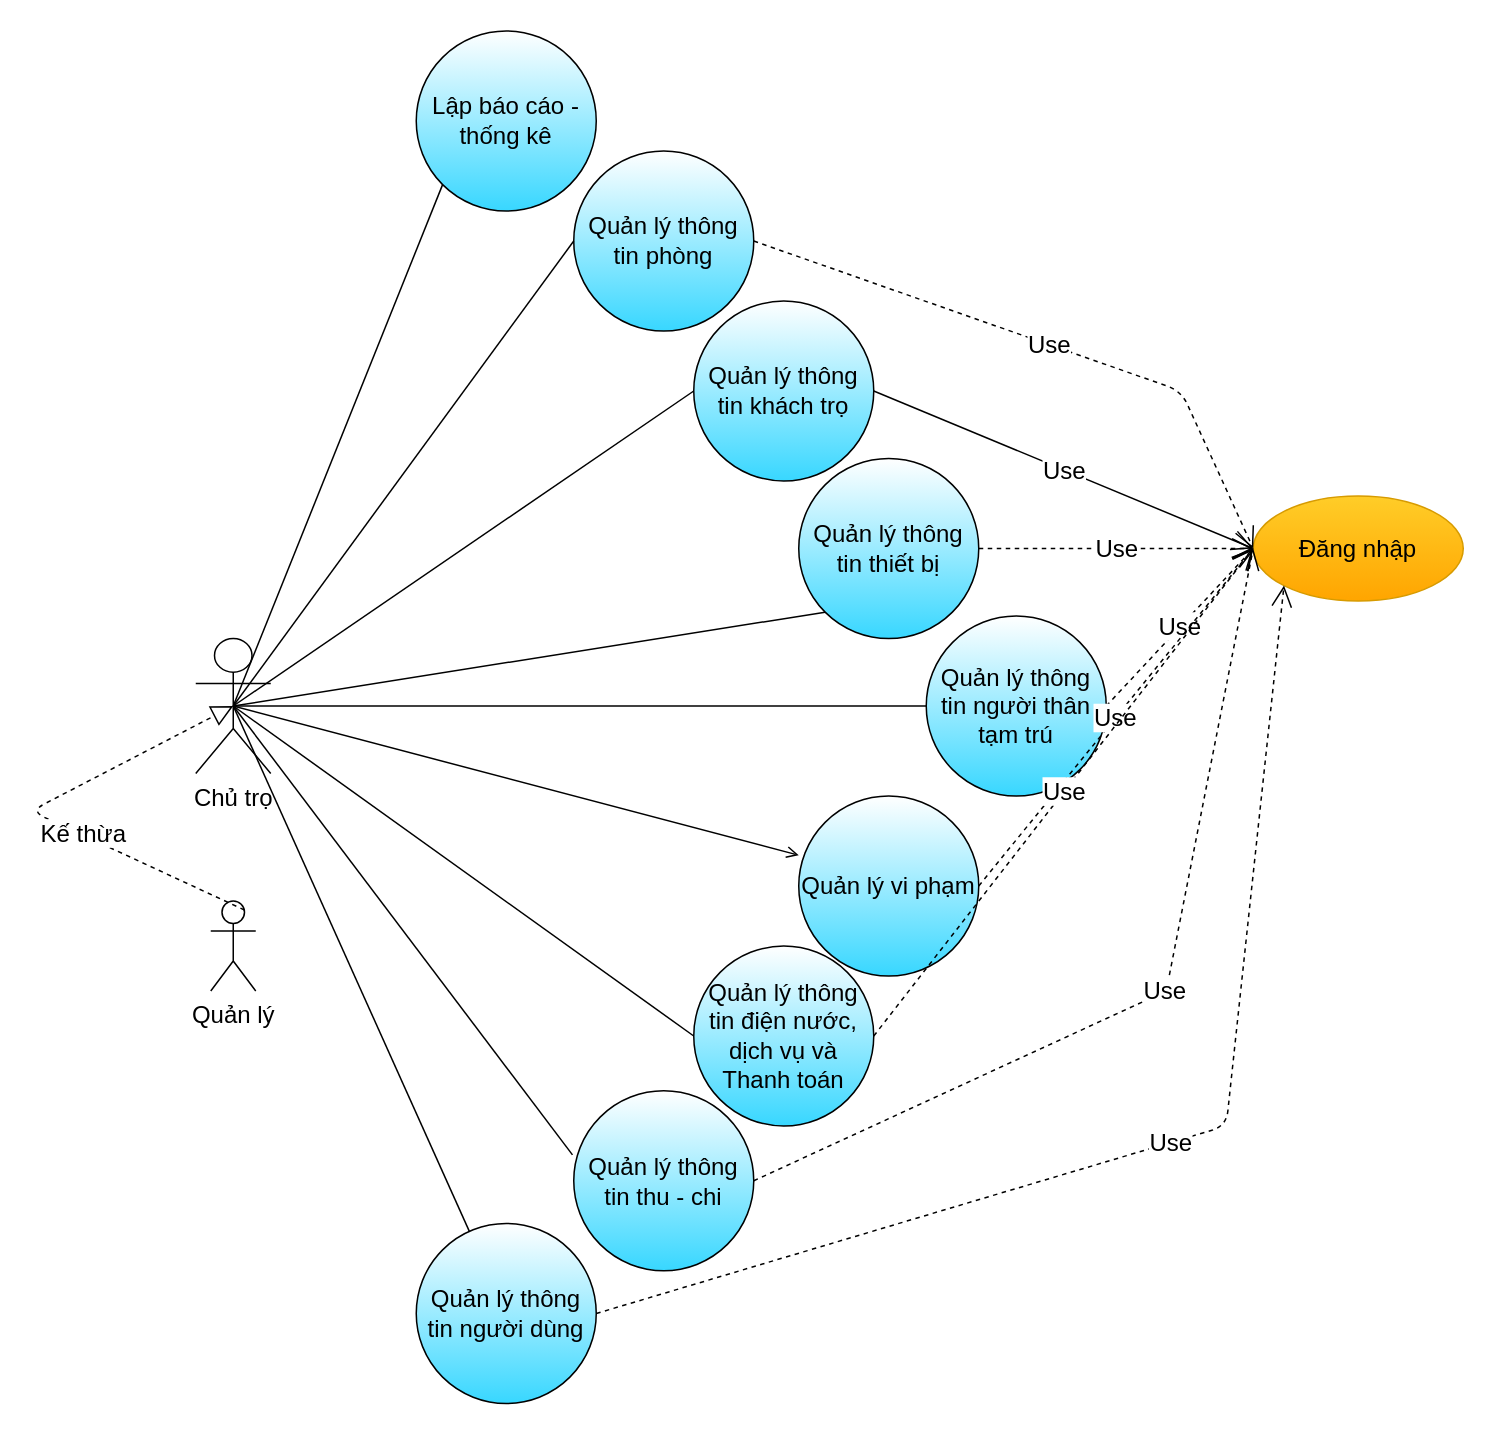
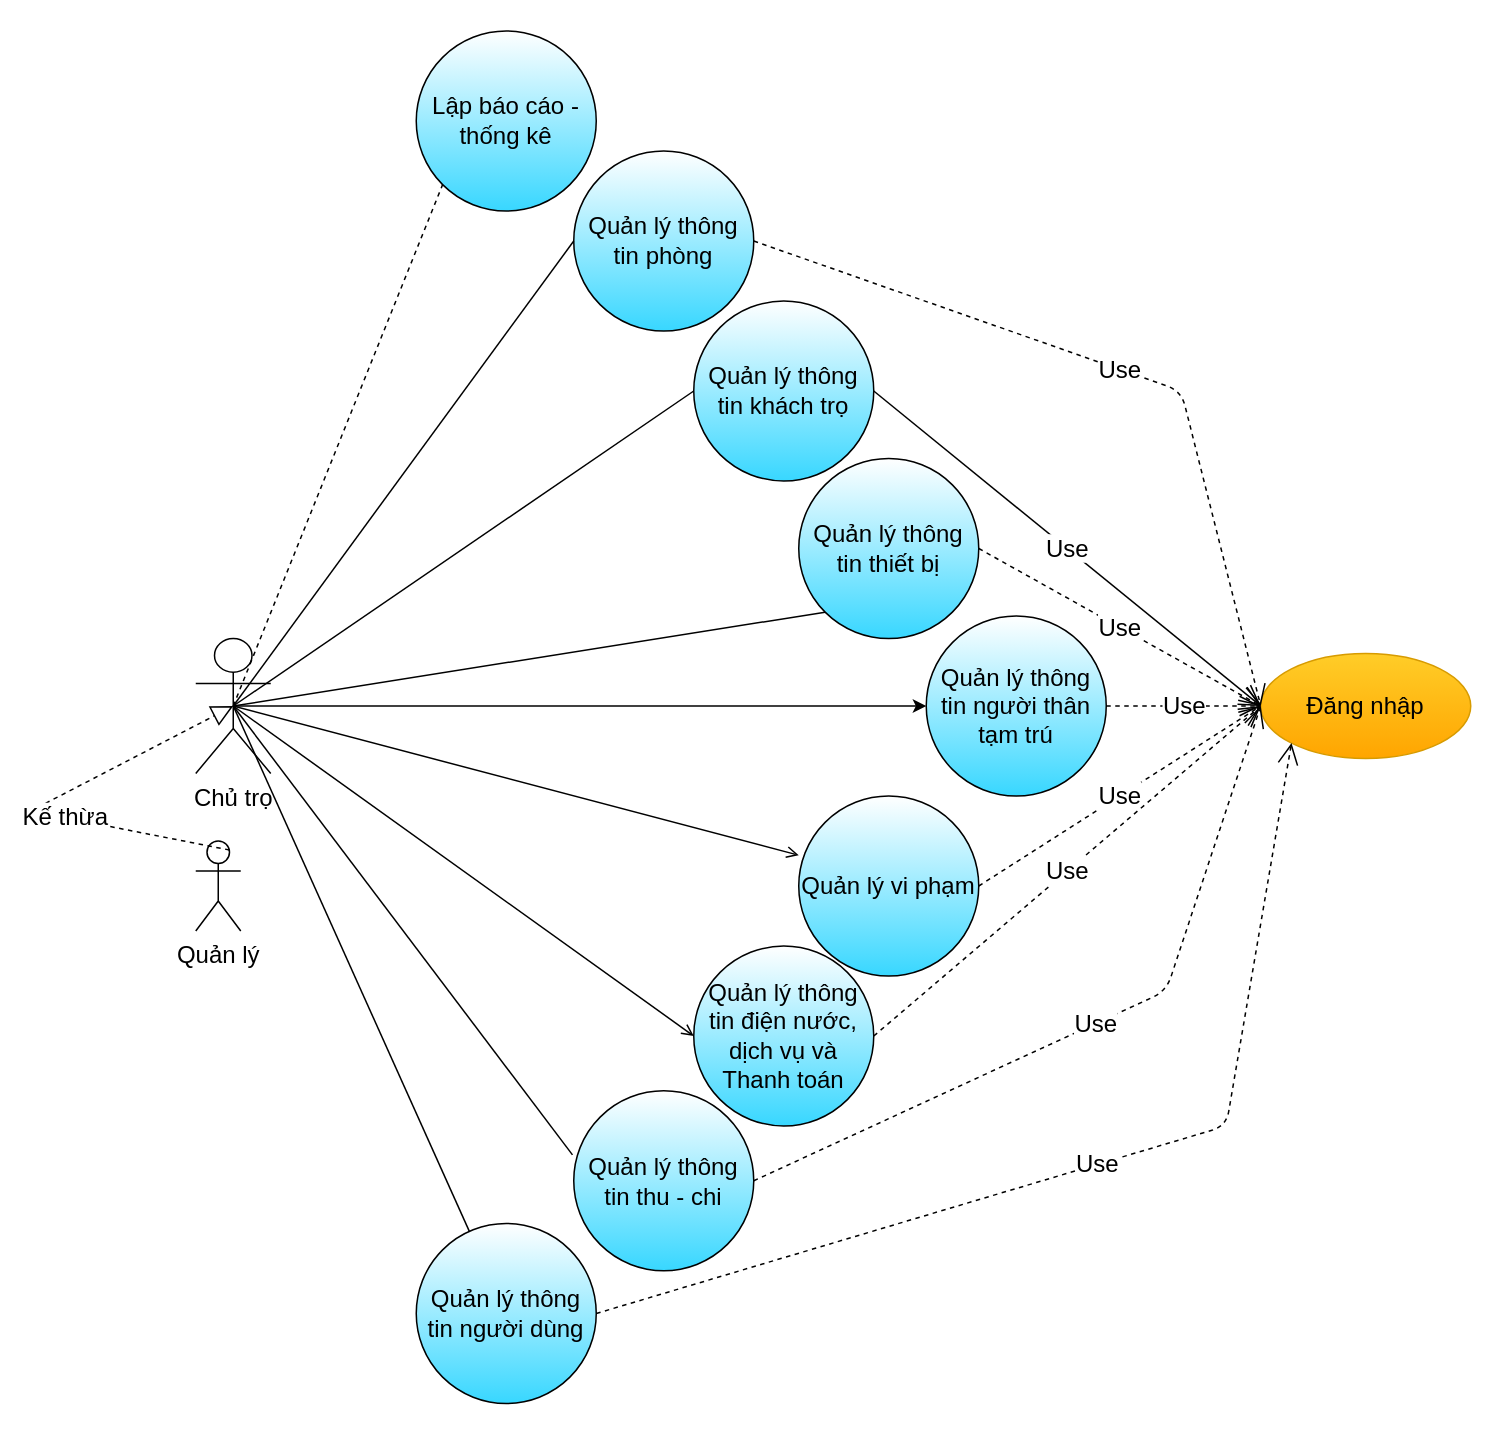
edge "Lập báo cáo - thống kê" -- "Chủ trọ": style solid -> dashed
node "Đăng nhập": moved (1358, 548) -> (1366, 706)
edge "Chủ trọ" -- "Quản lý thông tin người thân tạm trú": arrowhead none -> classic
node "Quản lý": moved (233, 946) -> (218, 886)
edge "Chủ trọ" -- "Quản lý thông tin điện nước, dịch vụ và Thanh toán": arrowhead none -> open
